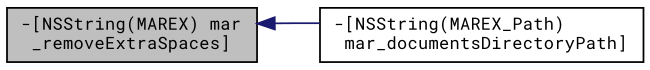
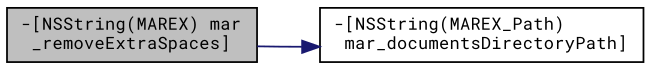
edge "-[NSString(MAREX_Path) mar_documentsDirectoryPath]" -> "-[NSString(MAREX) mar _removeExtraSpaces]": reversed
